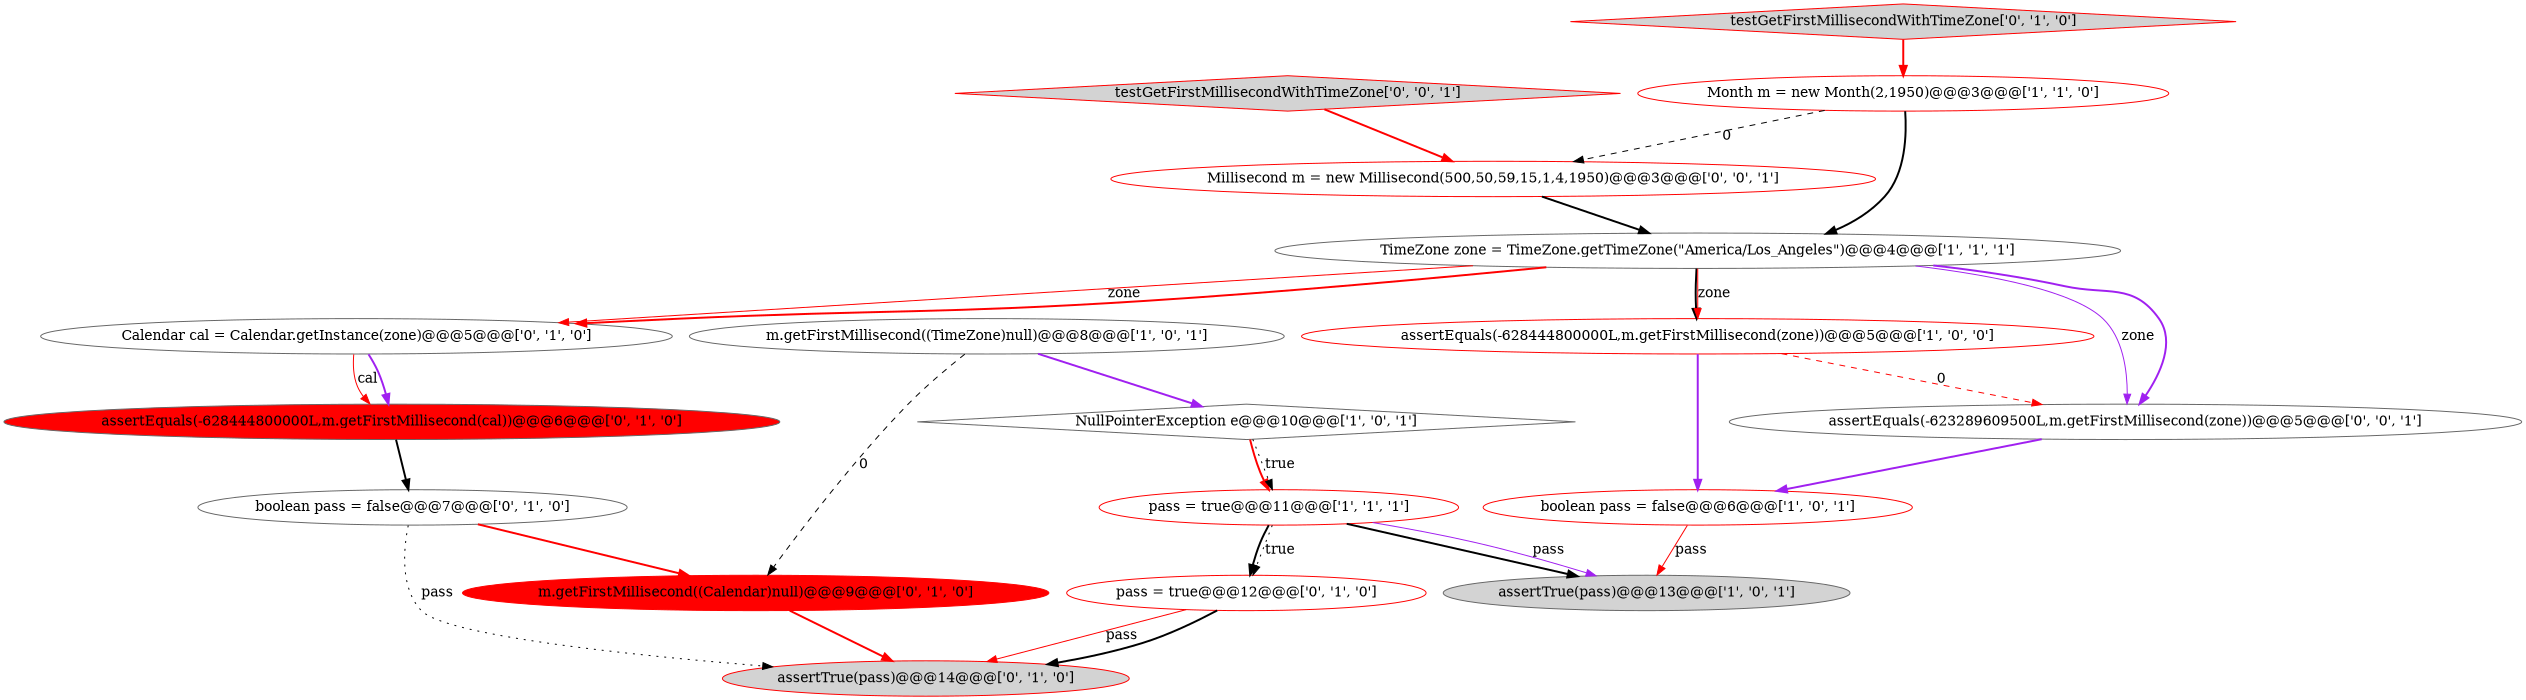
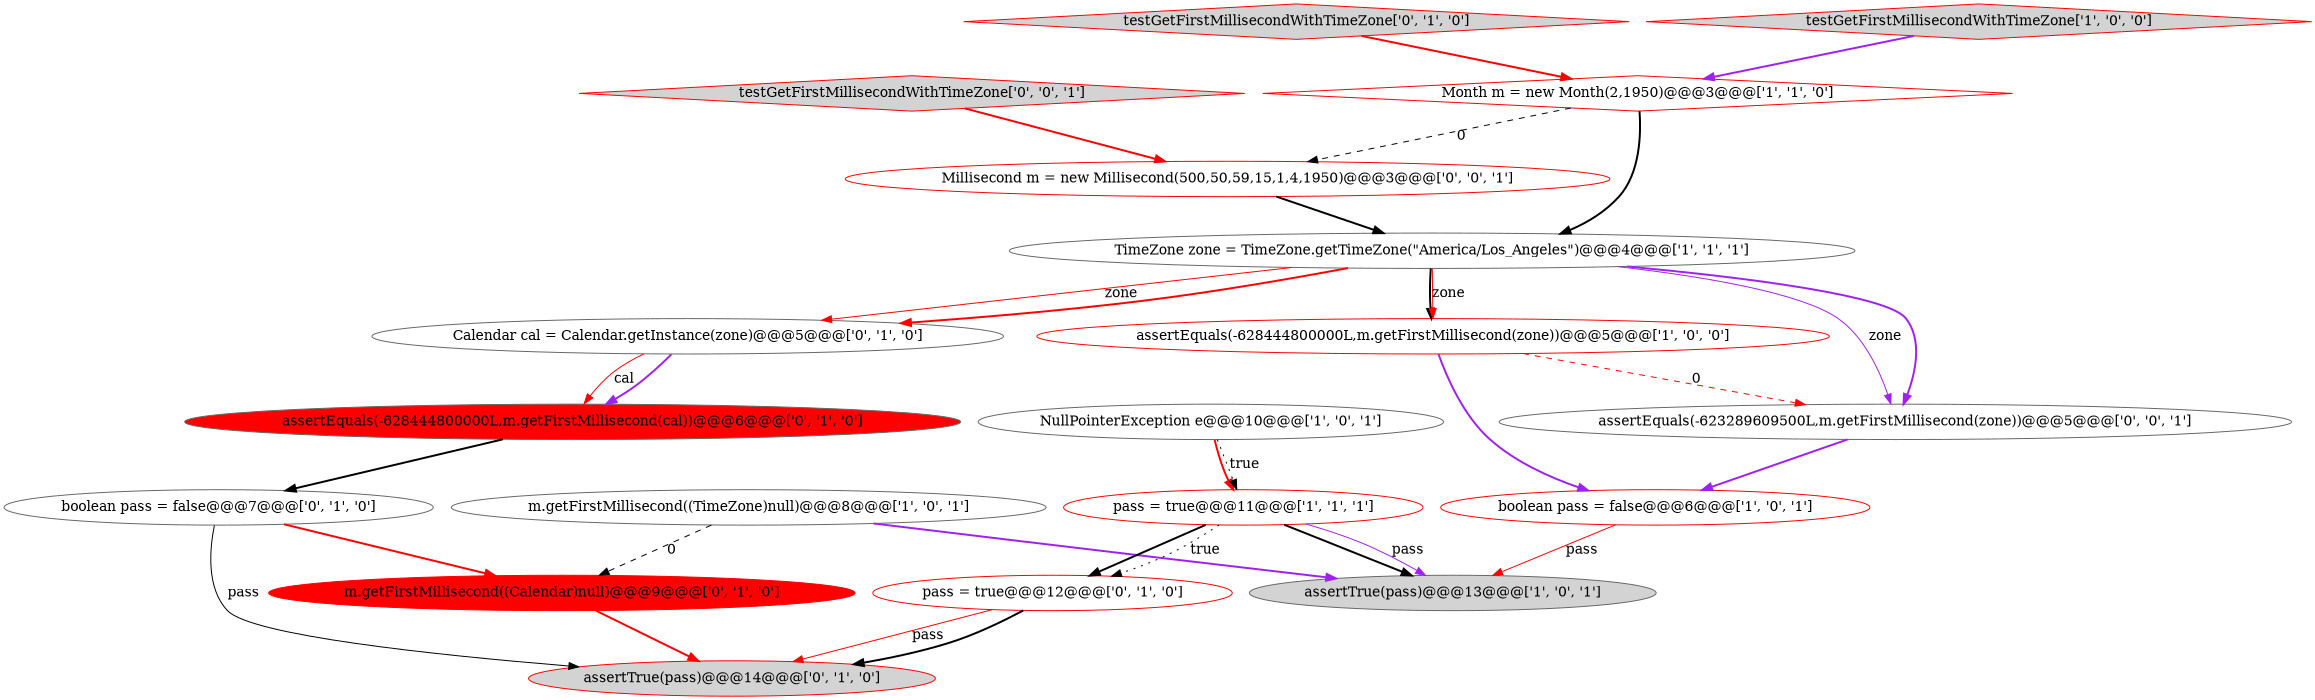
node "testGetFirstMillisecondWithTimeZone['1', '0', '0']": added
node "Month m = new Month(2,1950)@@@3@@@['1', '1', '0']": shape ellipse -> diamond
edge "m.getFirstMillisecond((TimeZone)null)@@@8@@@['1', '0', '1']" -> "NullPointerException e@@@10@@@['1', '0', '1']": now "m.getFirstMillisecond((TimeZone)null)@@@8@@@['1', '0', '1']" -> "assertTrue(pass)@@@13@@@['1', '0', '1']"
node "NullPointerException e@@@10@@@['1', '0', '1']": shape diamond -> ellipse
edge "boolean pass = false@@@7@@@['0', '1', '0']" -> "assertTrue(pass)@@@14@@@['0', '1', '0']": style dotted -> solid
